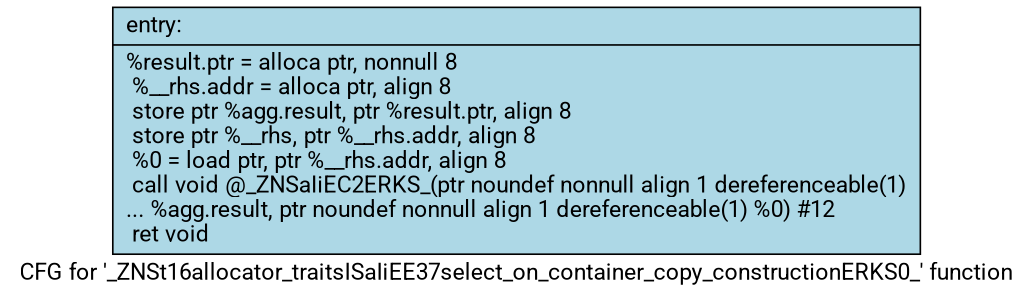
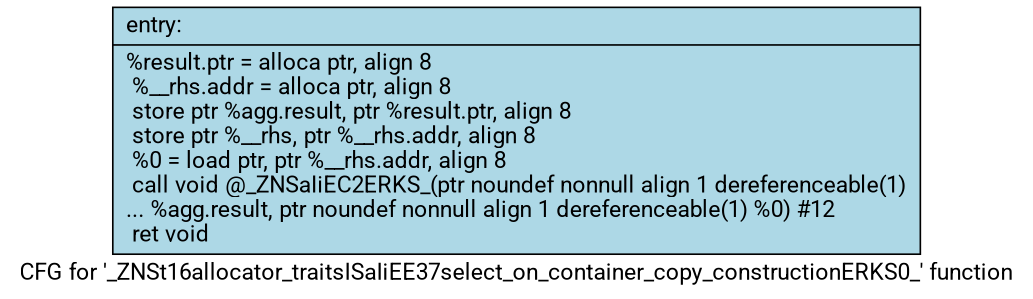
node "entry:": text "%result.ptr = alloca ptr, nonnull 8" -> "%result.ptr = alloca ptr, align 8"
